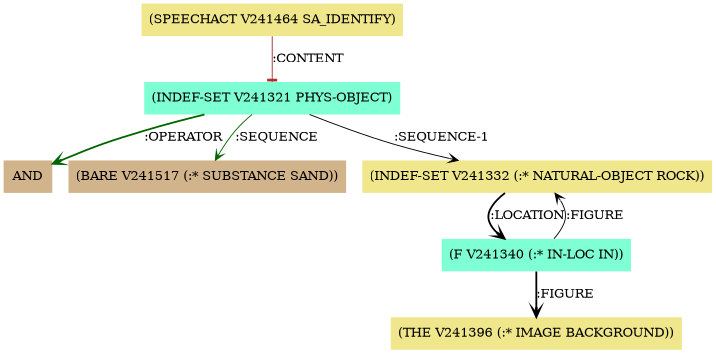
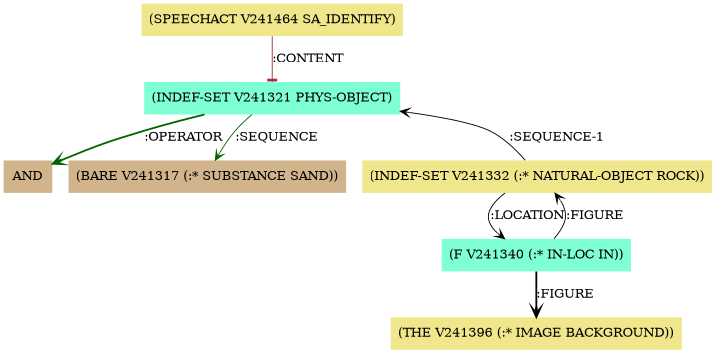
edge "(INDEF-SET V241321 PHYS-OBJECT)" -> "(INDEF-SET V241332 (:* NATURAL-OBJECT ROCK))": reversed
node "(BARE V241517 (:* SUBSTANCE SAND))": label "(BARE V241517 (:* SUBSTANCE SAND))" -> "(BARE V241317 (:* SUBSTANCE SAND))"
edge "(INDEF-SET V241332 (:* NATURAL-OBJECT ROCK))" -> "(F V241340 (:* IN-LOC IN))": style bold -> solid
